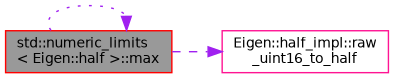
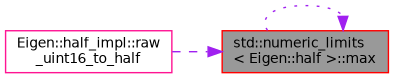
edge "std::numeric_limits < Eigen::half >::max" -> "Eigen::half_impl::raw _uint16_to_half": reversed
